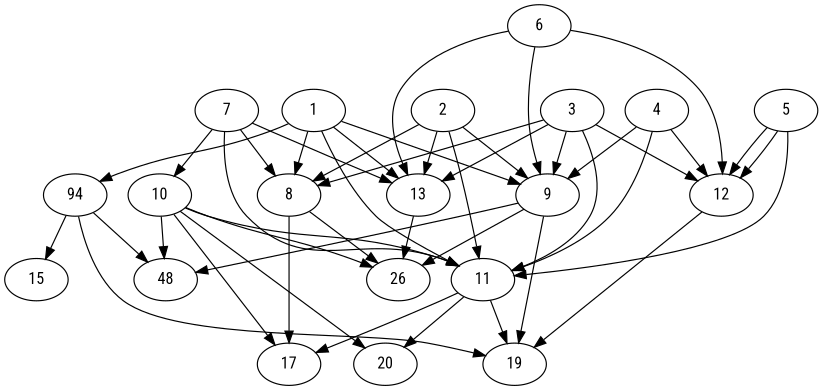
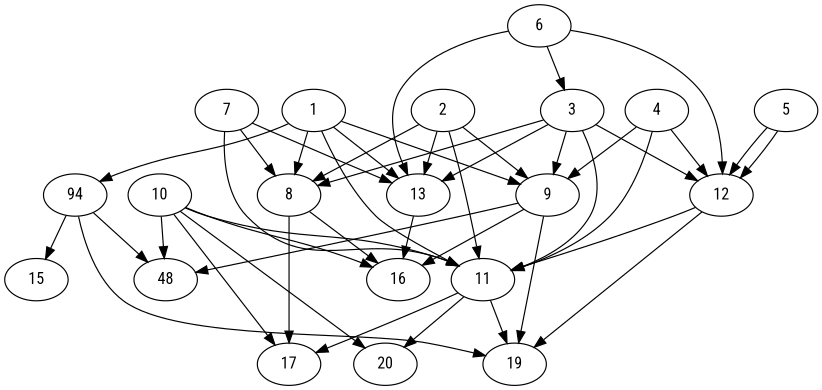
edge "6" -> "9": now "6" -> "3"
edge "7" -> "10": removed
edge "5" -> "11": now "12" -> "11"
node "26": label "26" -> "16"
